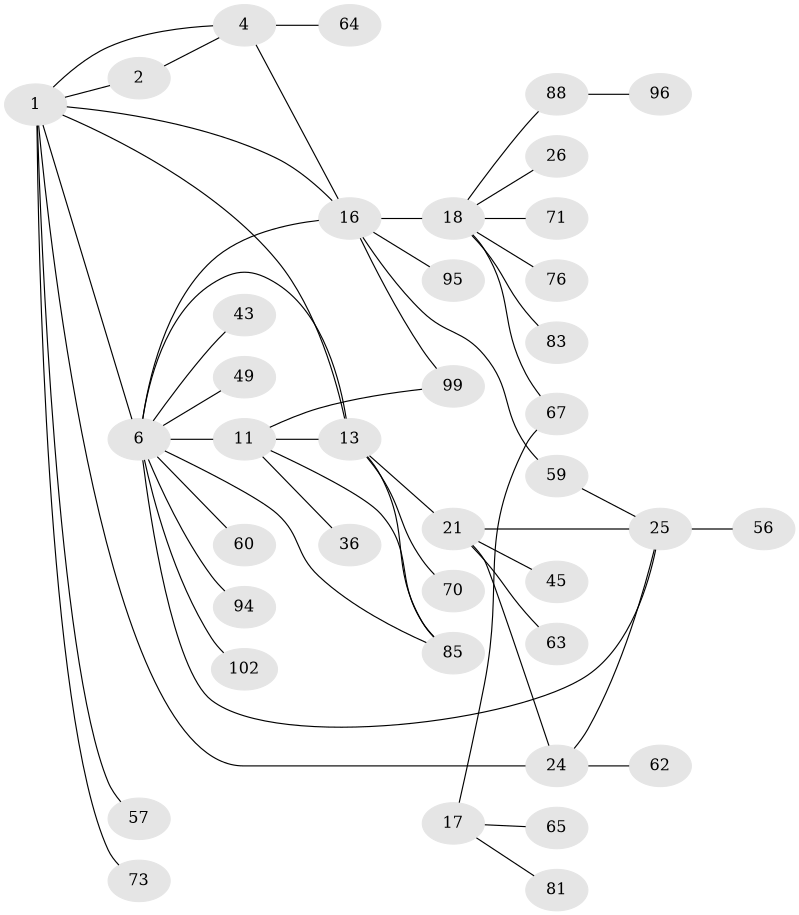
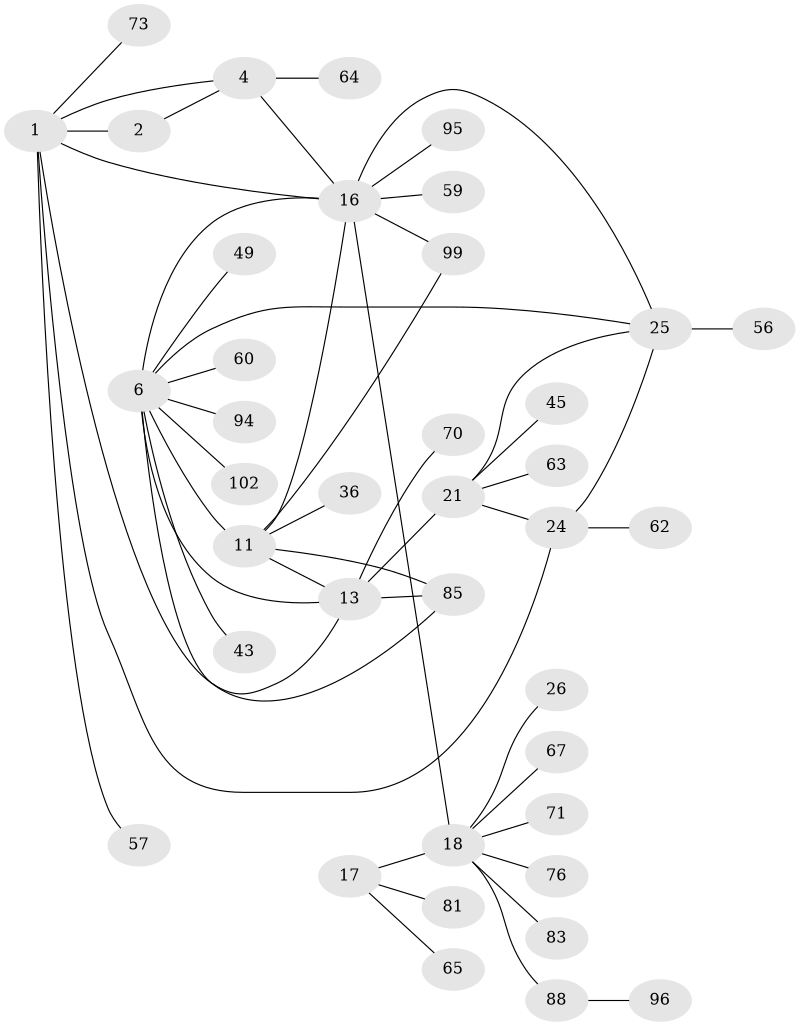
edge "1" -- "6": removed
edge "16" -- "11": added
edge "59" -- "25": now "16" -- "25"
edge "67" -- "17": now "18" -- "17"
